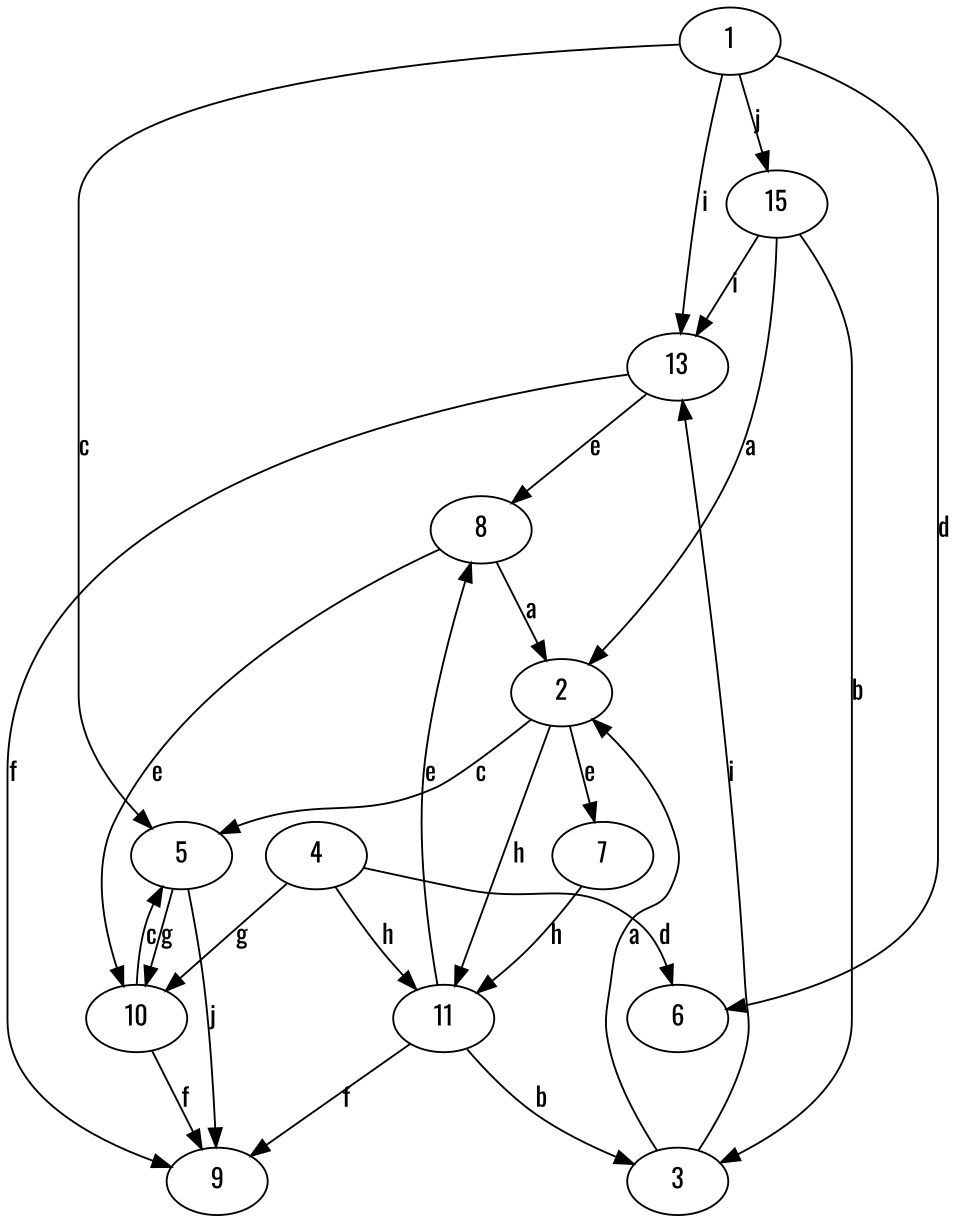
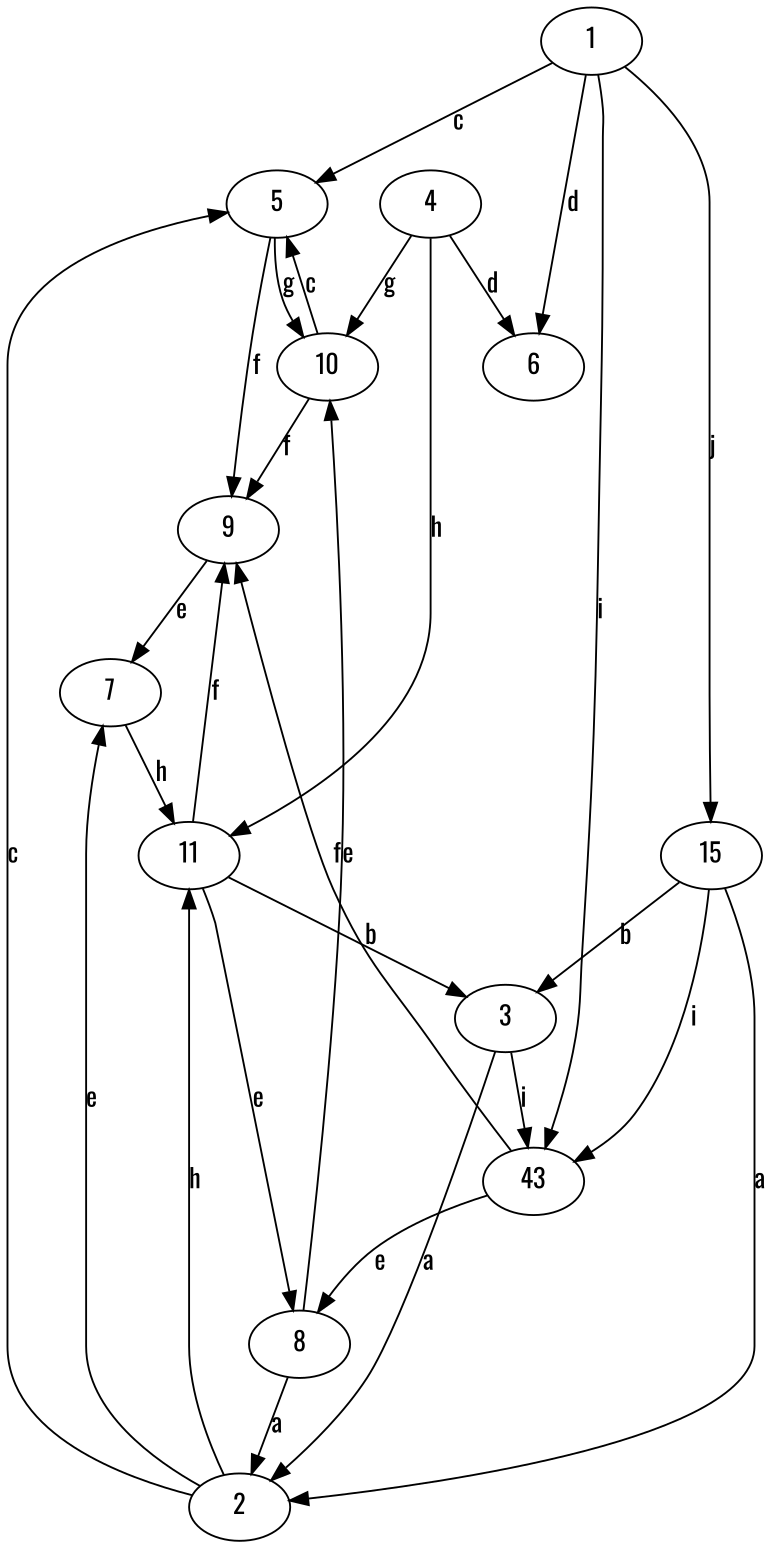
node "13": label "13" -> "43"
edge "9" -> "7": added, label "e"
edge "5" -> "9": label "j" -> "f"
